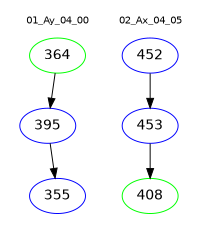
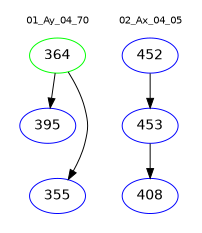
cluster "01_Ay_04_00": label "01_Ay_04_00" -> "01_Ay_04_70"
edge "395" -> "355": now "364" -> "355"
node "408": color green -> blue
